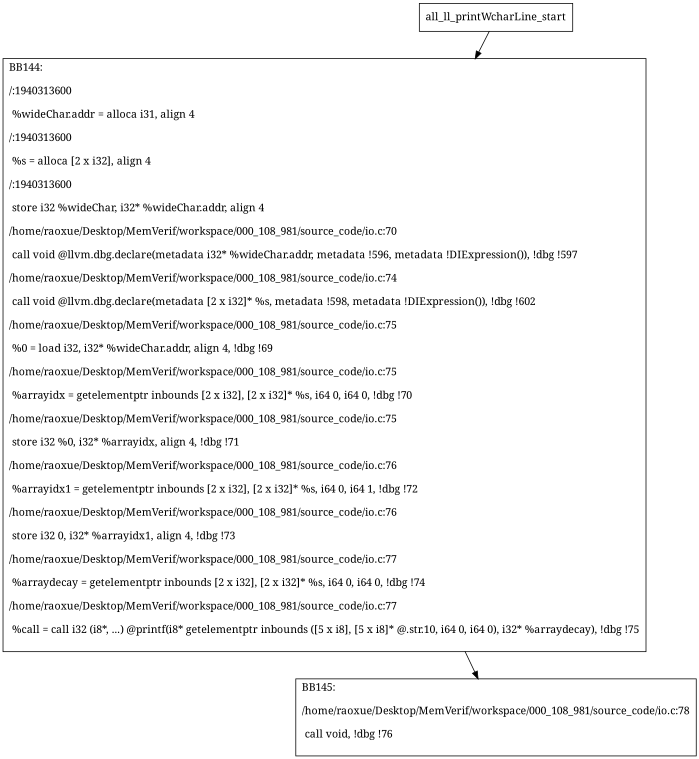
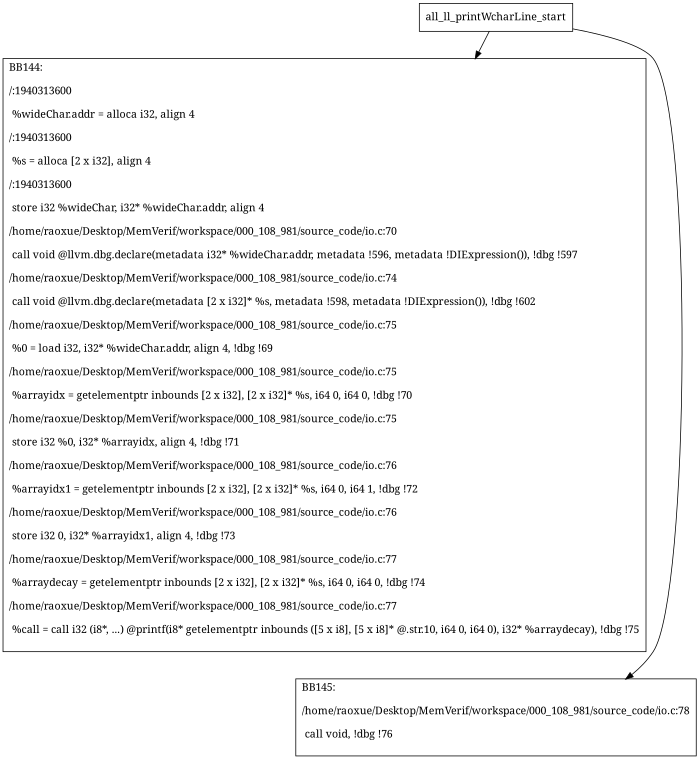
node "BB144:": text "%wideChar.addr = alloca i31, align 4" -> "%wideChar.addr = alloca i32, align 4"
edge "BB144:" -> "BB145:": now "all_ll_printWcharLine_start" -> "BB145:"
